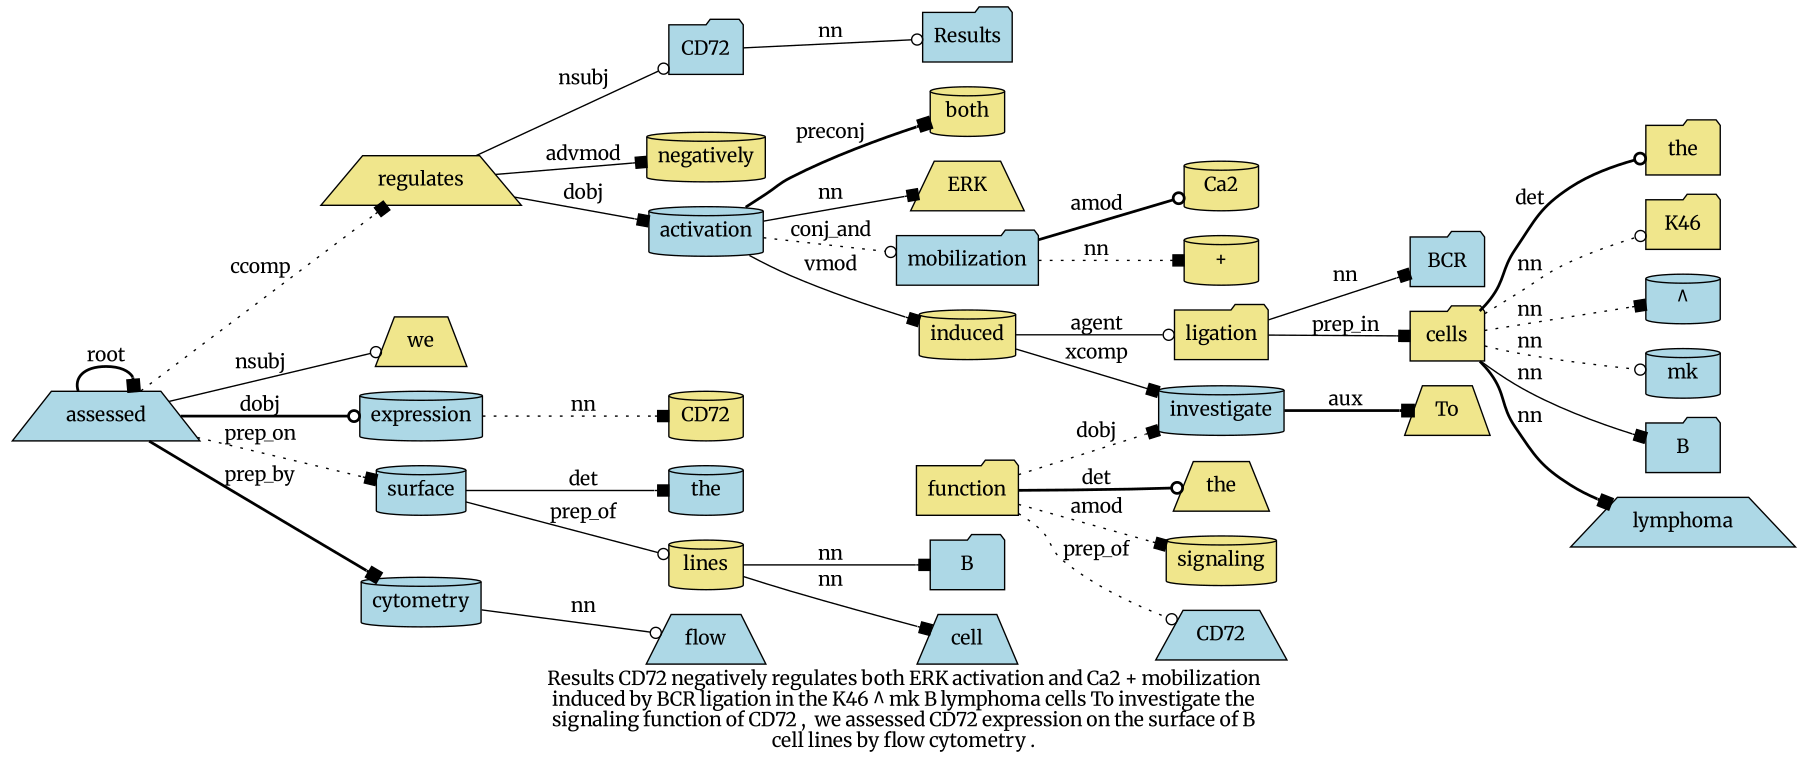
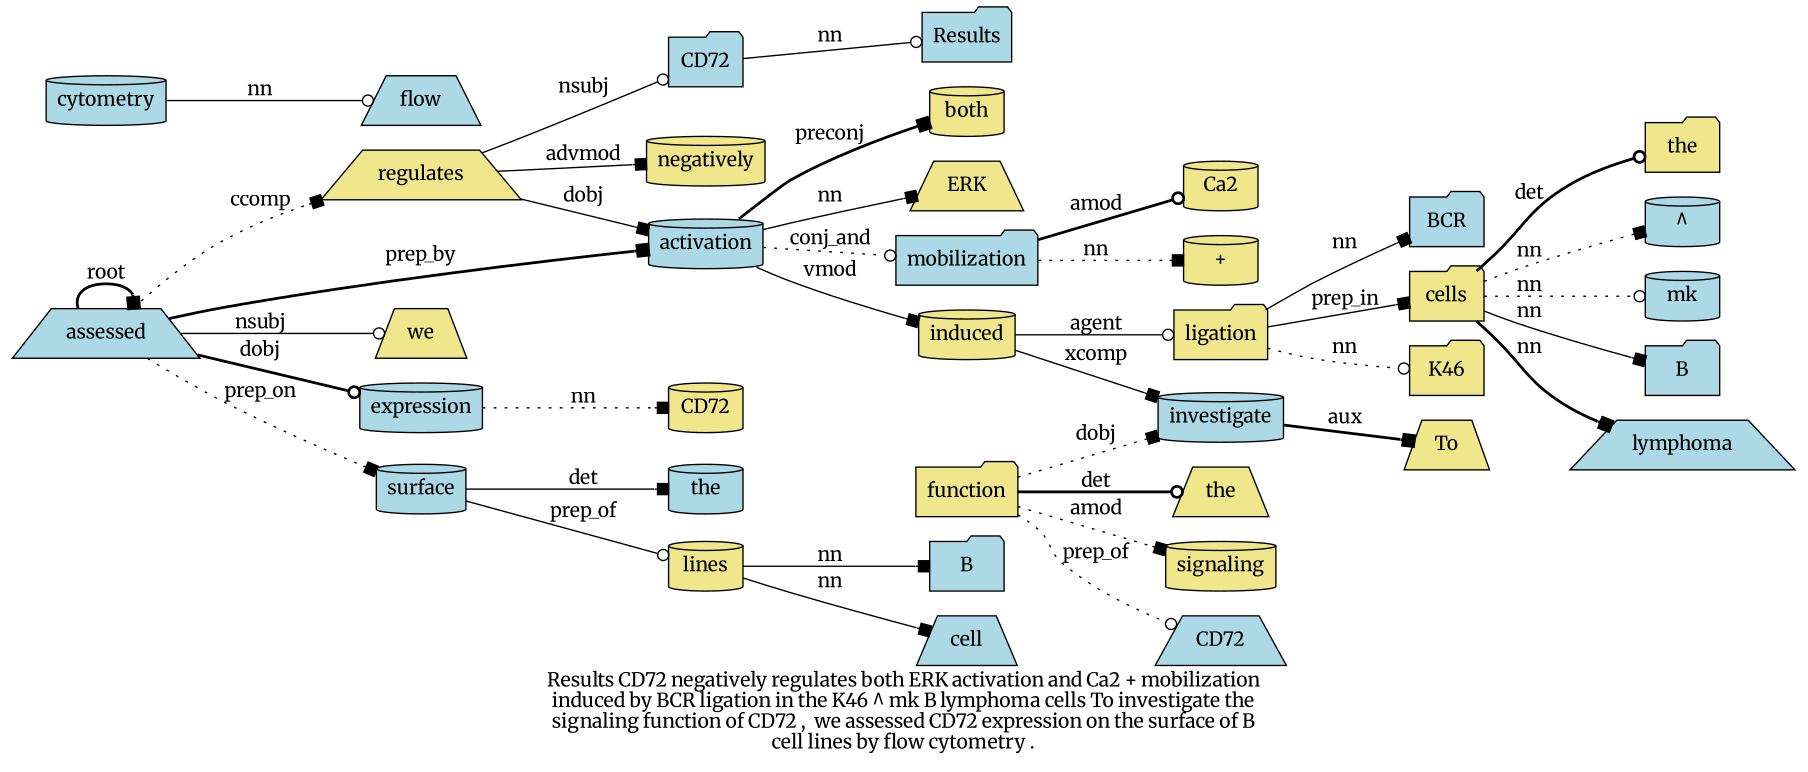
edge "cells" -> "K46": now "ligation" -> "K46"
edge "assessed" -> "cytometry": now "assessed" -> "activation"
